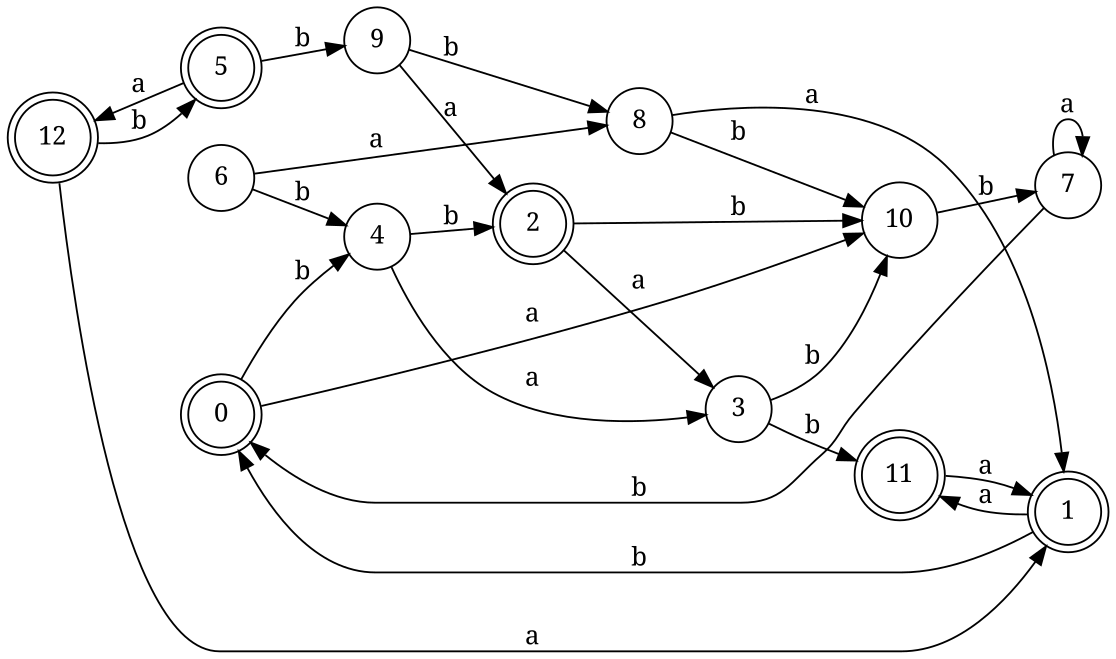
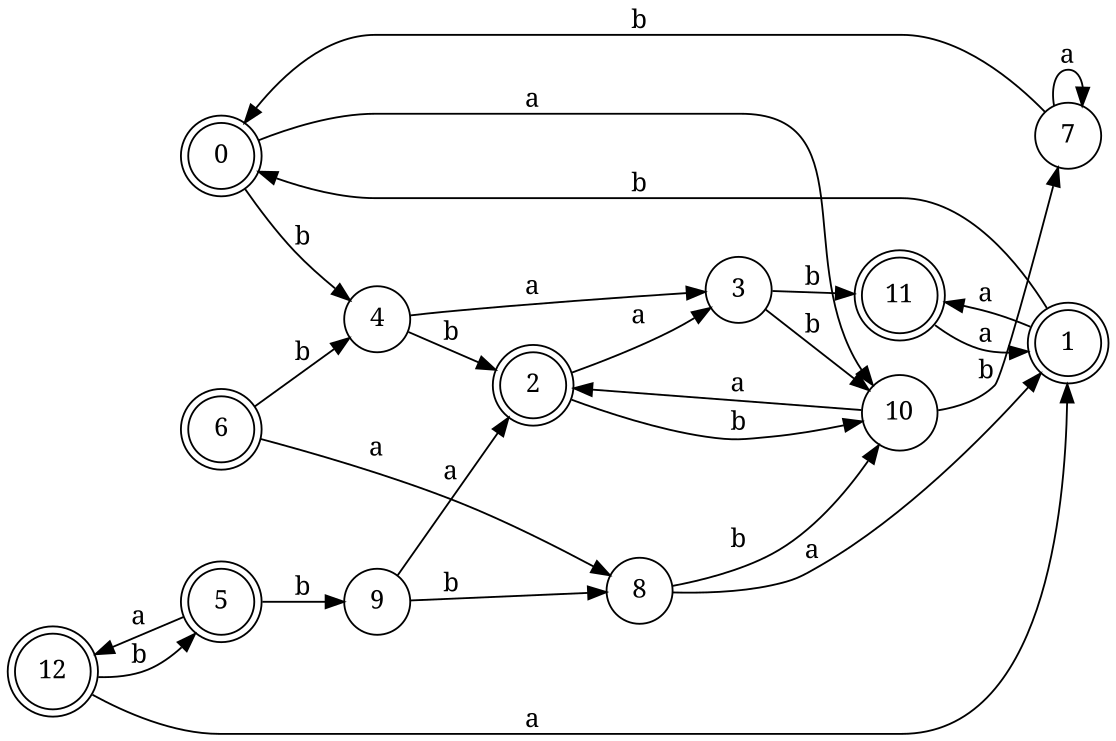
node "6": shape circle -> doublecircle
edge "10" -> "2": added, label "a"
